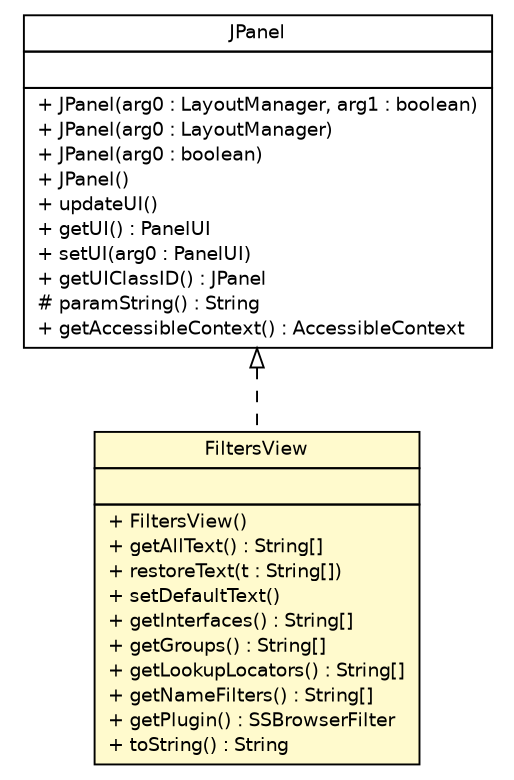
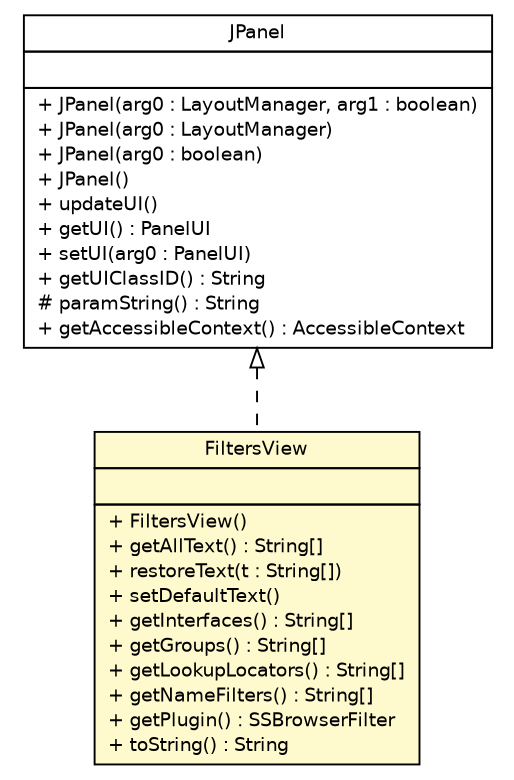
node "JPanel": text "+ getUIClassID() : JPanel" -> "+ getUIClassID() : String"
